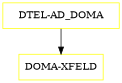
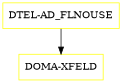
node "DTEL-AD_DOMA": label "DTEL-AD_DOMA" -> "DTEL-AD_FLNOUSE"
